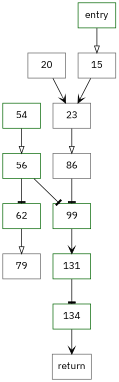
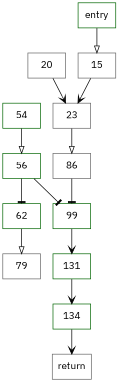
edge "131" -> "134": arrowhead tee -> vee
